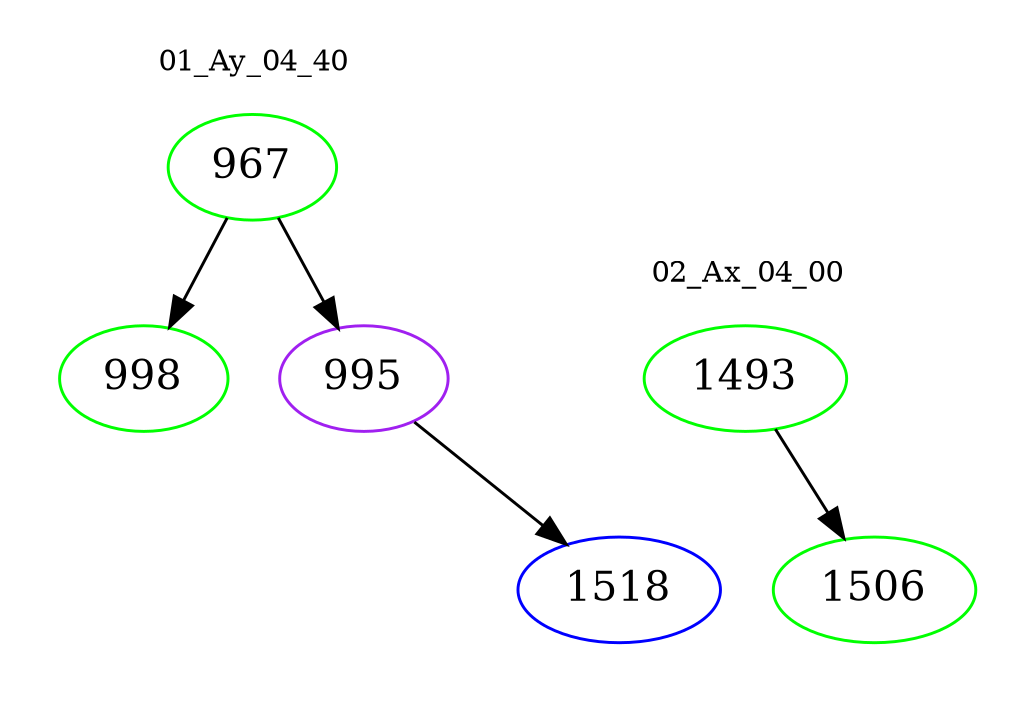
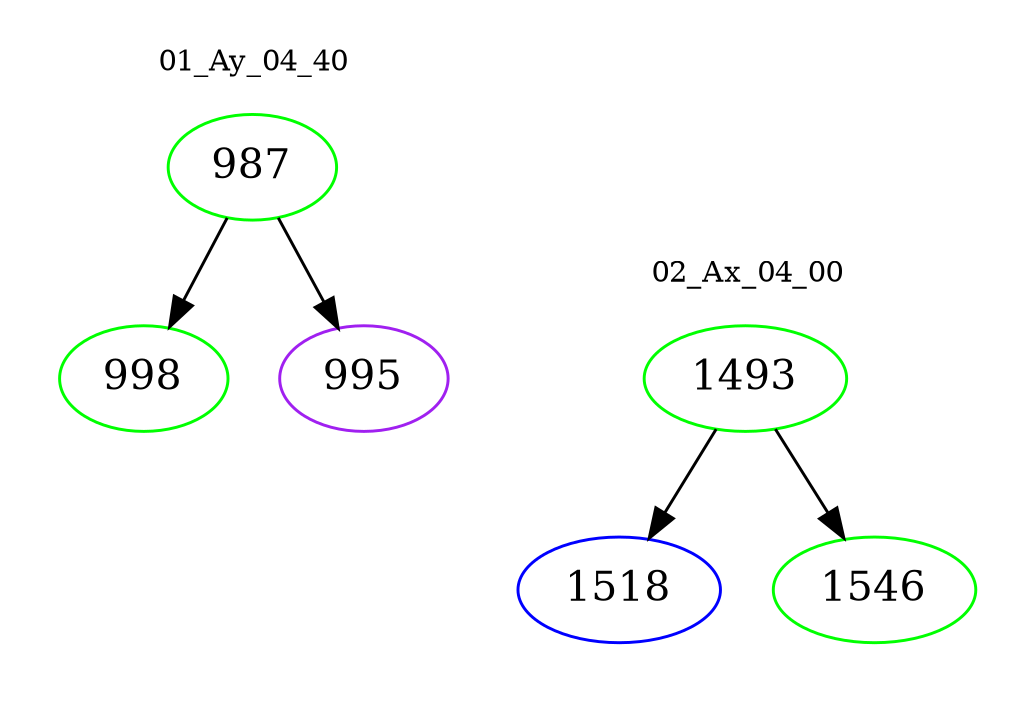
node "967": label "967" -> "987"
edge "995" -> "1518": now "1493" -> "1518"
node "1506": label "1506" -> "1546"
